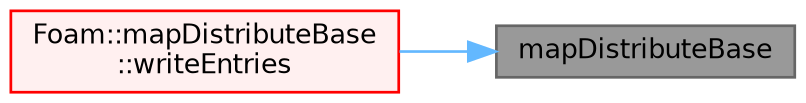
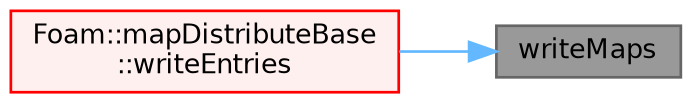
node "mapDistributeBase": label "mapDistributeBase" -> "writeMaps"
